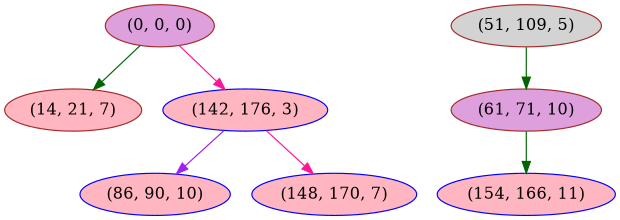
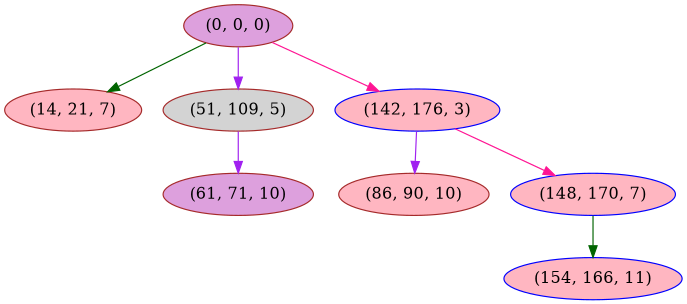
edge "(0, 0, 0)" -> "(51, 109, 5)": added
edge "(51, 109, 5)" -> "(61, 71, 10)": color darkgreen -> purple
edge "(61, 71, 10)" -> "(154, 166, 11)": now "(148, 170, 7)" -> "(154, 166, 11)"
node "(86, 90, 10)": color blue -> brown
